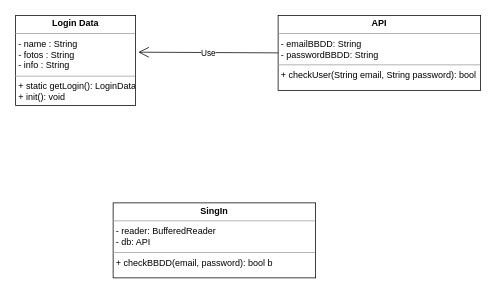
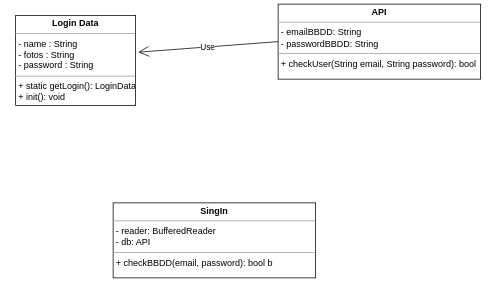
node "Login Data - name : String - fotos : String - info : String + static getLogin(): LoginData + init(): void": label "Login Data - name : String - fotos : String - info : String + static getLogin(): LoginData + init(): void" -> "Login Data - name : String - fotos : String - password : String + static getLogin(): LoginData + init(): void"
node "API - emailBBDD: String - passwordBBDD: String + checkUser(String email, String password): bool": moved (379, 53) -> (379, 42)
